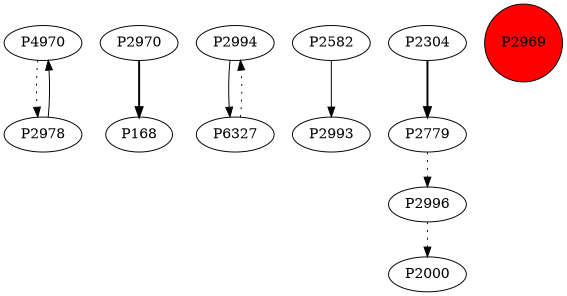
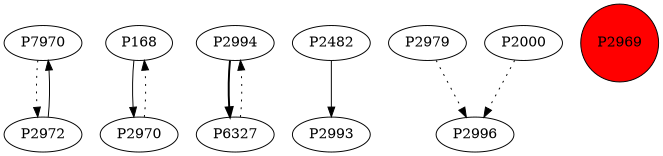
node "P4970": label "P4970" -> "P7970"
node "P2582": label "P2582" -> "P2482"
node "P2304": removed
edge "P168" -> "P2970": added
edge "P2970" -> "P168": style bold -> dotted
edge "P2994" -> "P6327": style solid -> bold
node "P2978": label "P2978" -> "P2972"
node "P2779": label "P2779" -> "P2979"
edge "P2996" -> "P2000": reversed
